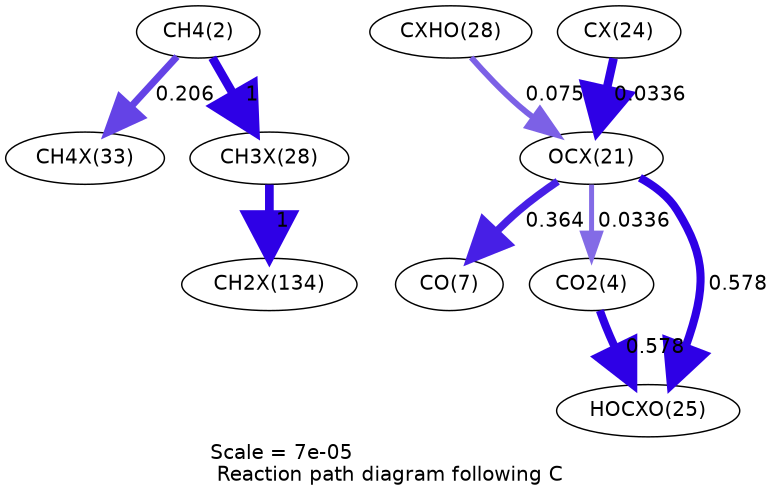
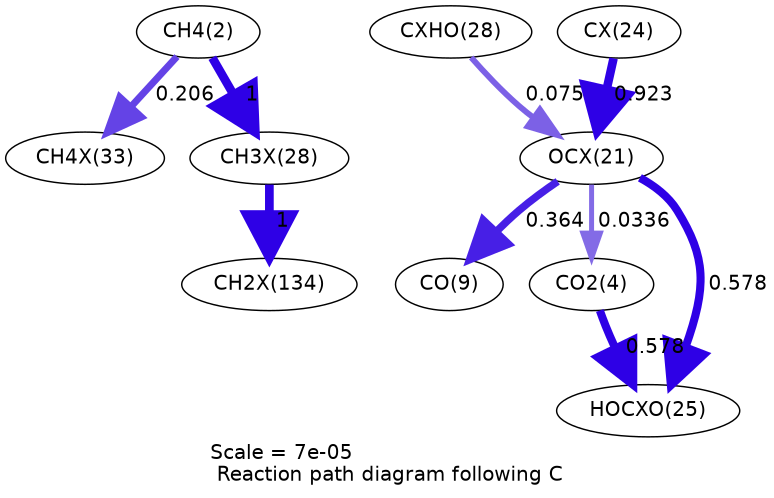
edge "CX(24)" -> "OCX(21)": label " 0.0336" -> " 0.923"
node "CO(7)": label "CO(7)" -> "CO(9)"
